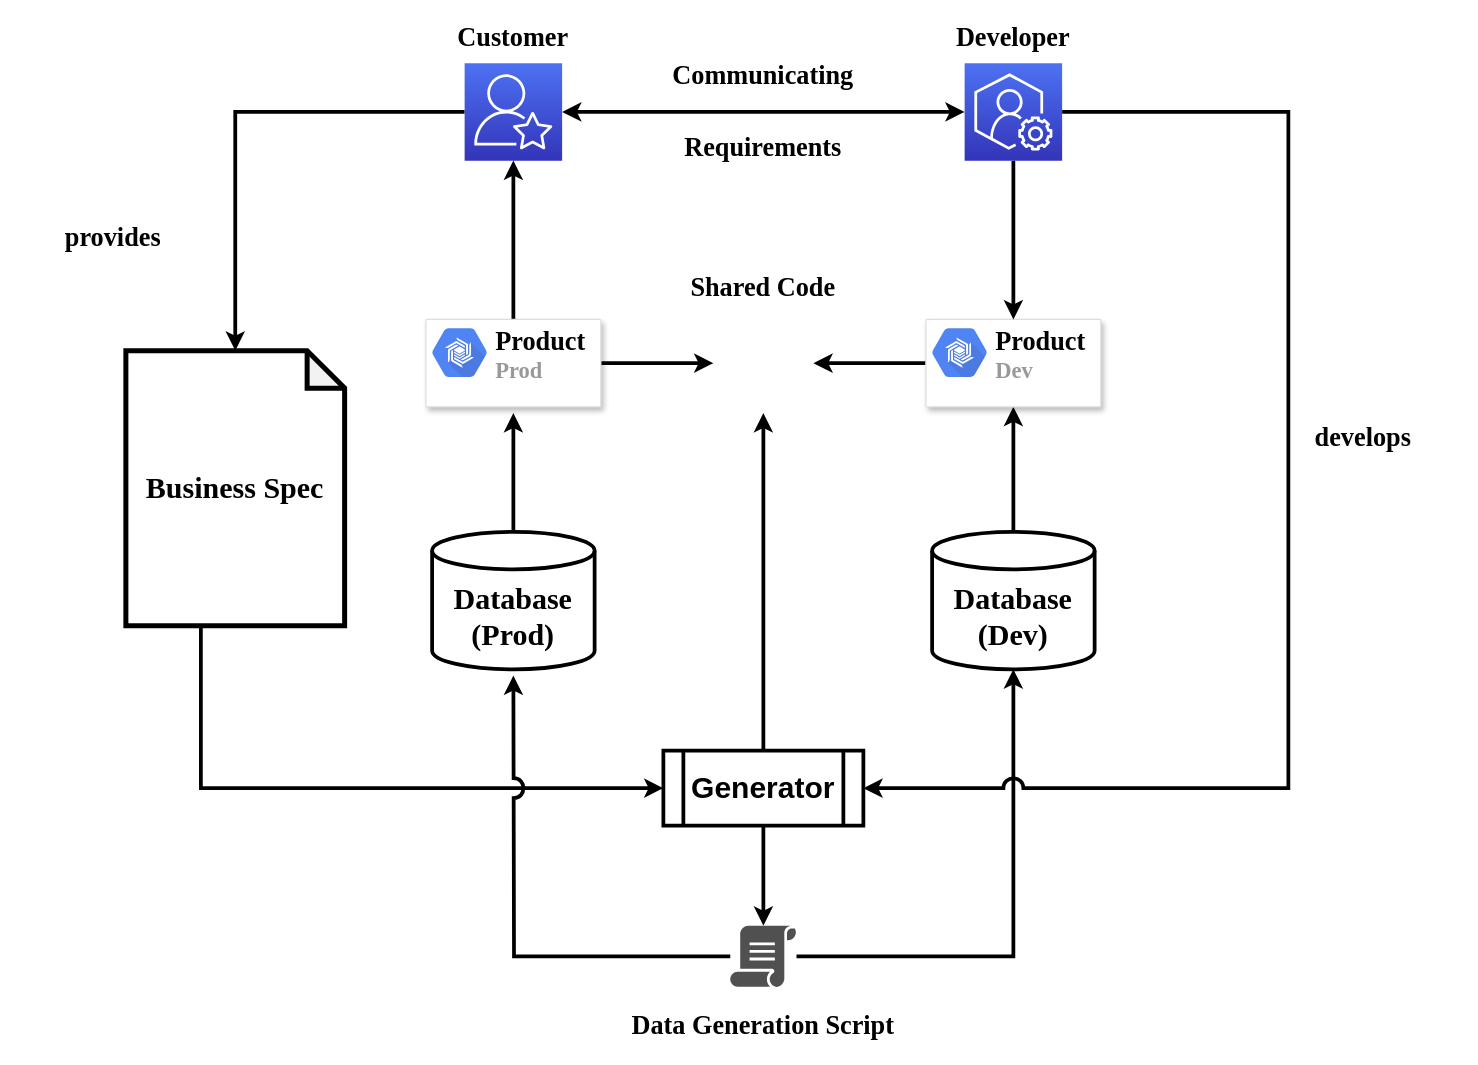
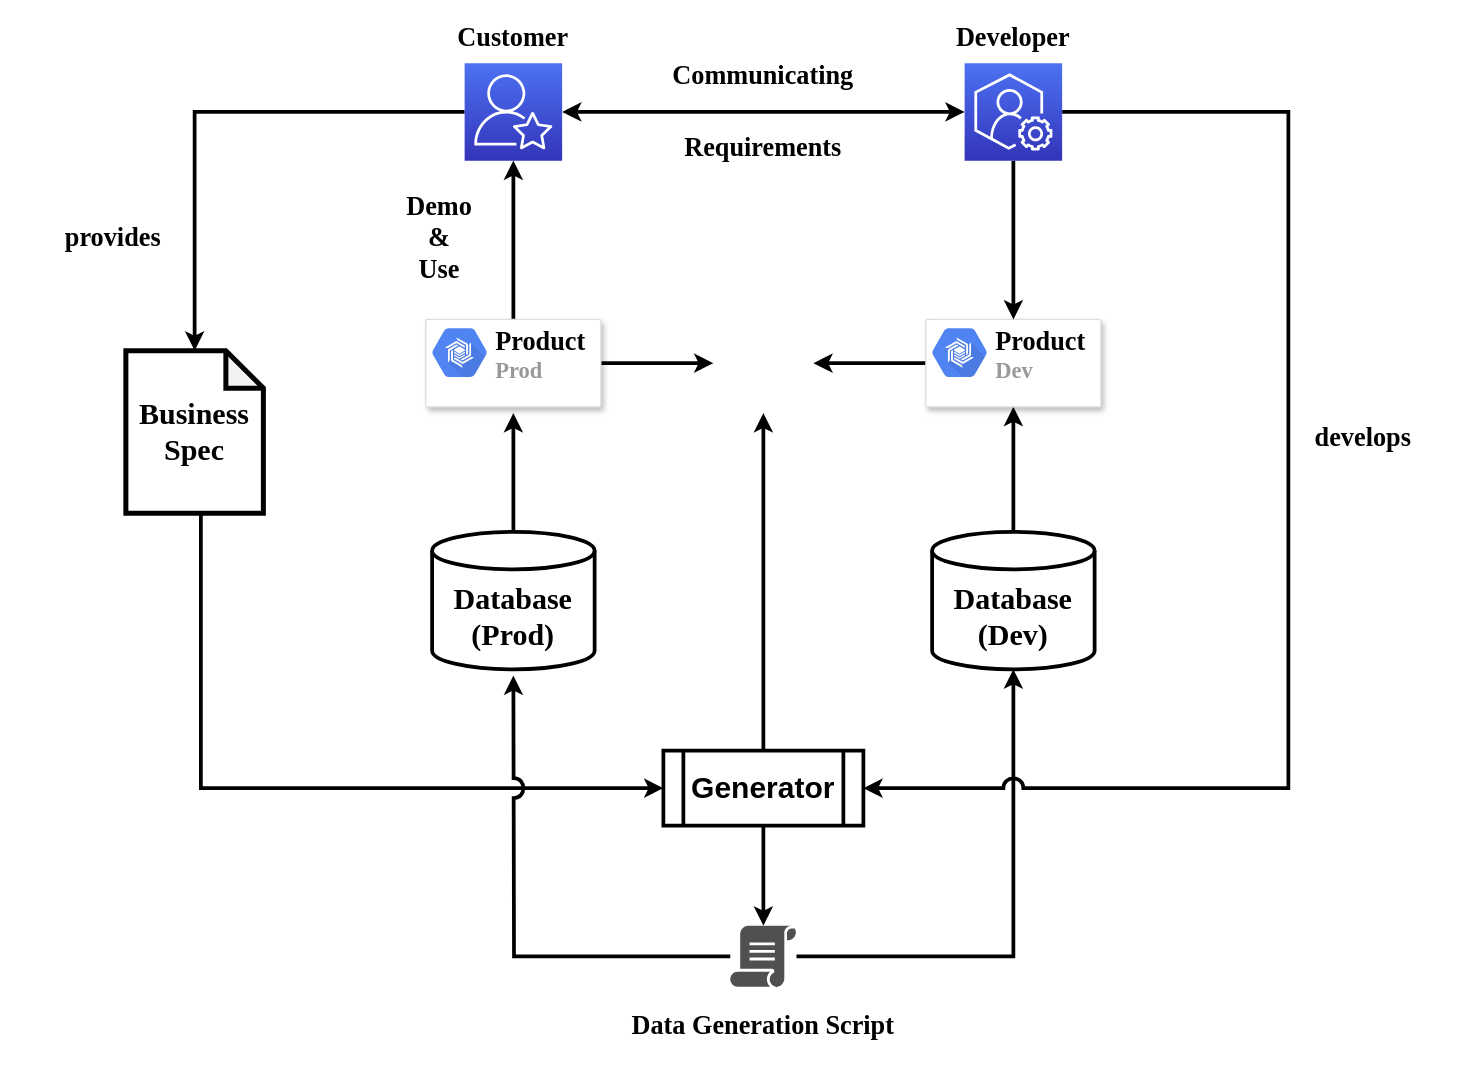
node "Demo & Use": added
node "Shared Code": removed
node "Business Spec": size 219x275 -> 138x163
